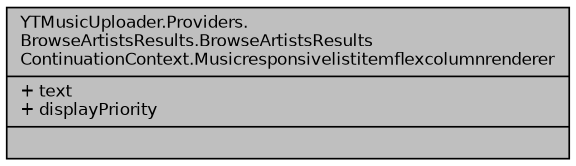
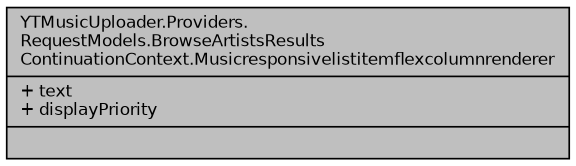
node "YTMusicUploader.Providers.": text "BrowseArtistsResults.BrowseArtistsResults" -> "RequestModels.BrowseArtistsResults"
